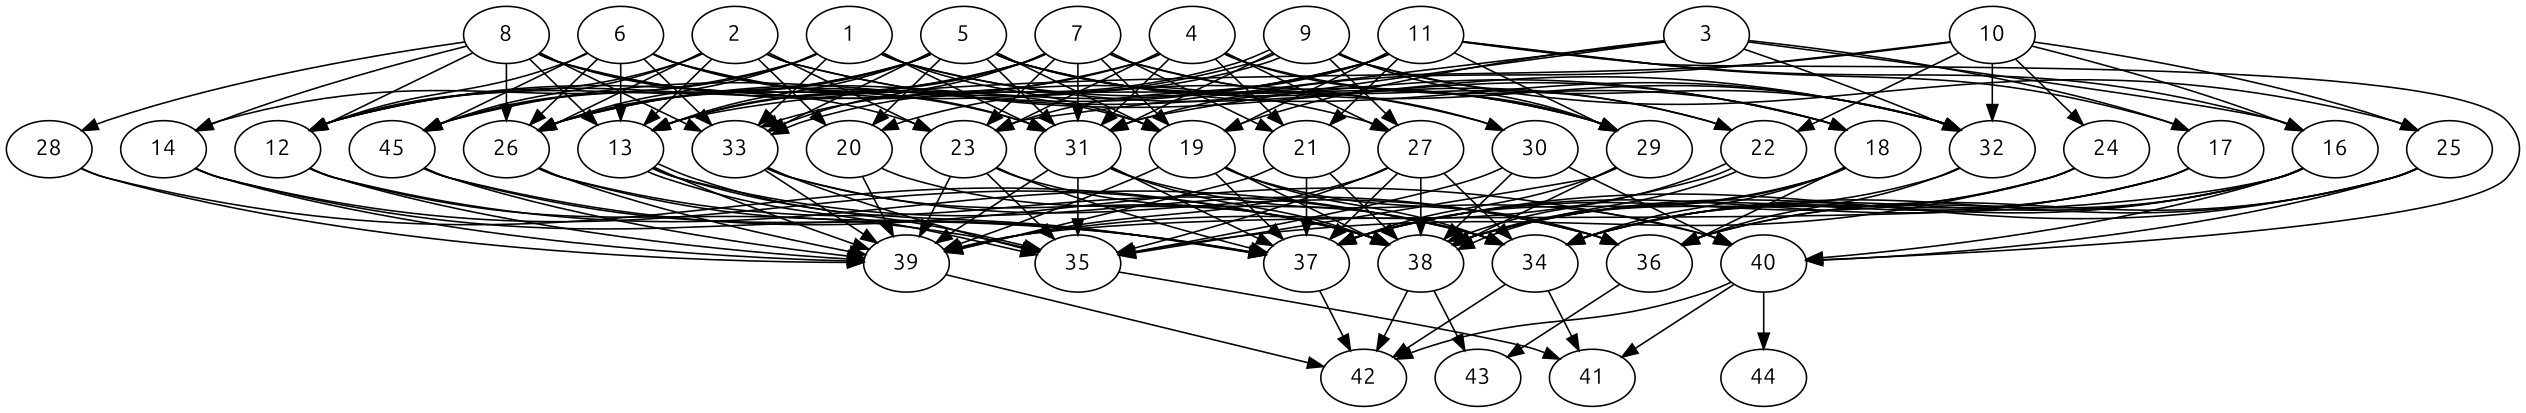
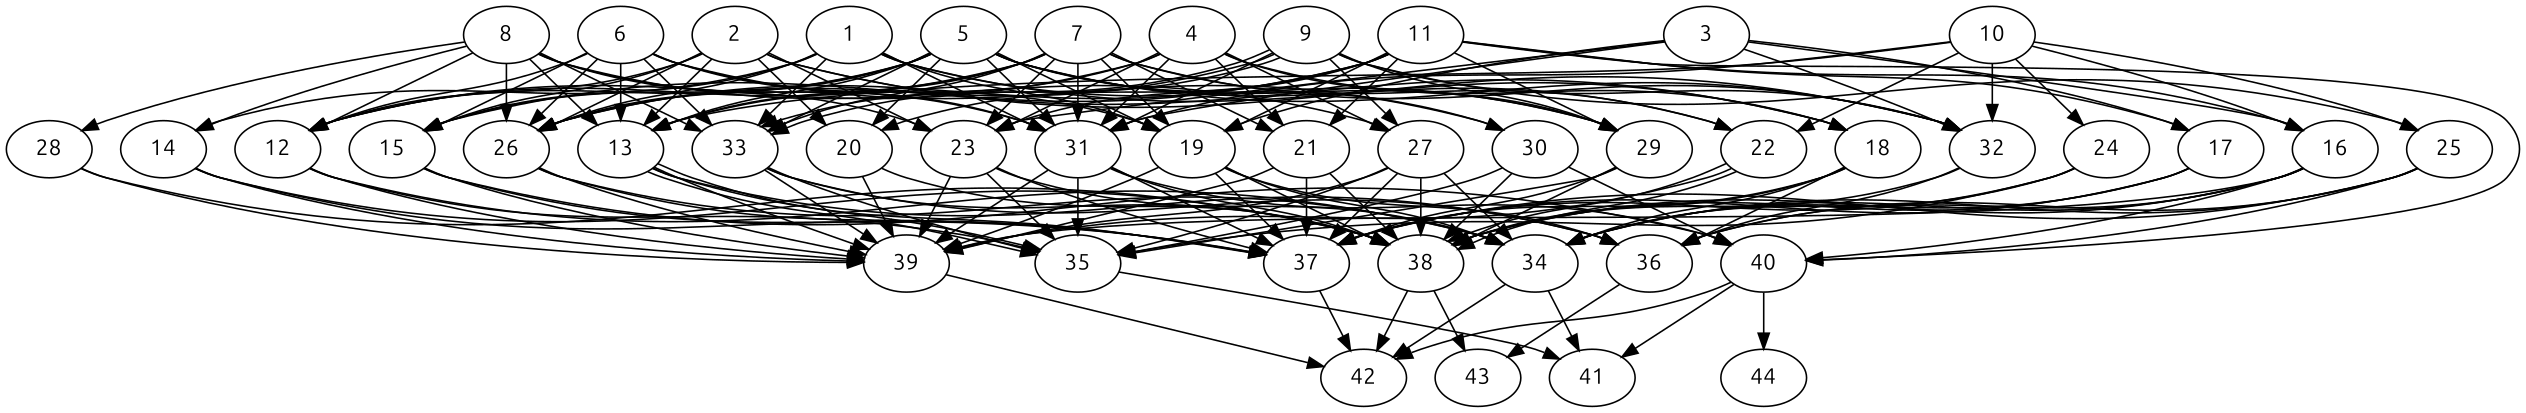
node "45": label "45" -> "15"
